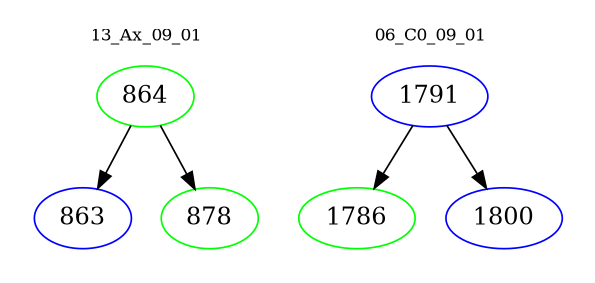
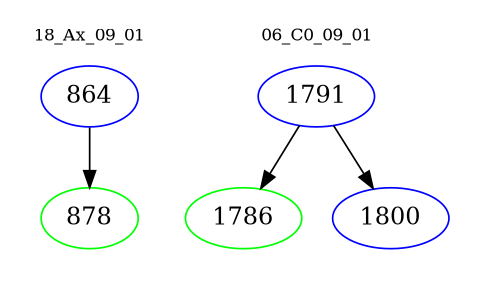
cluster "13_Ax_09_01": label "13_Ax_09_01" -> "18_Ax_09_01"
node "864": color green -> blue
node "863": removed
